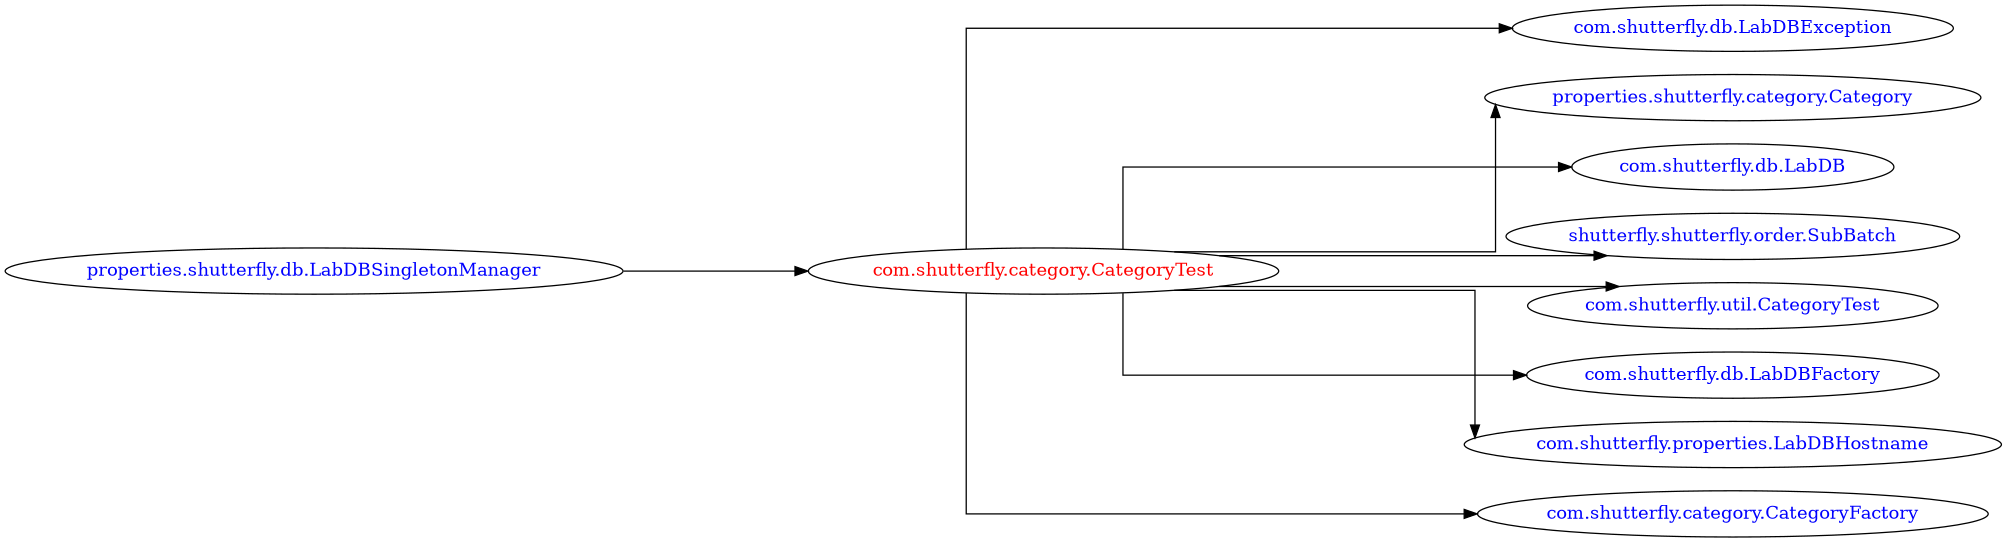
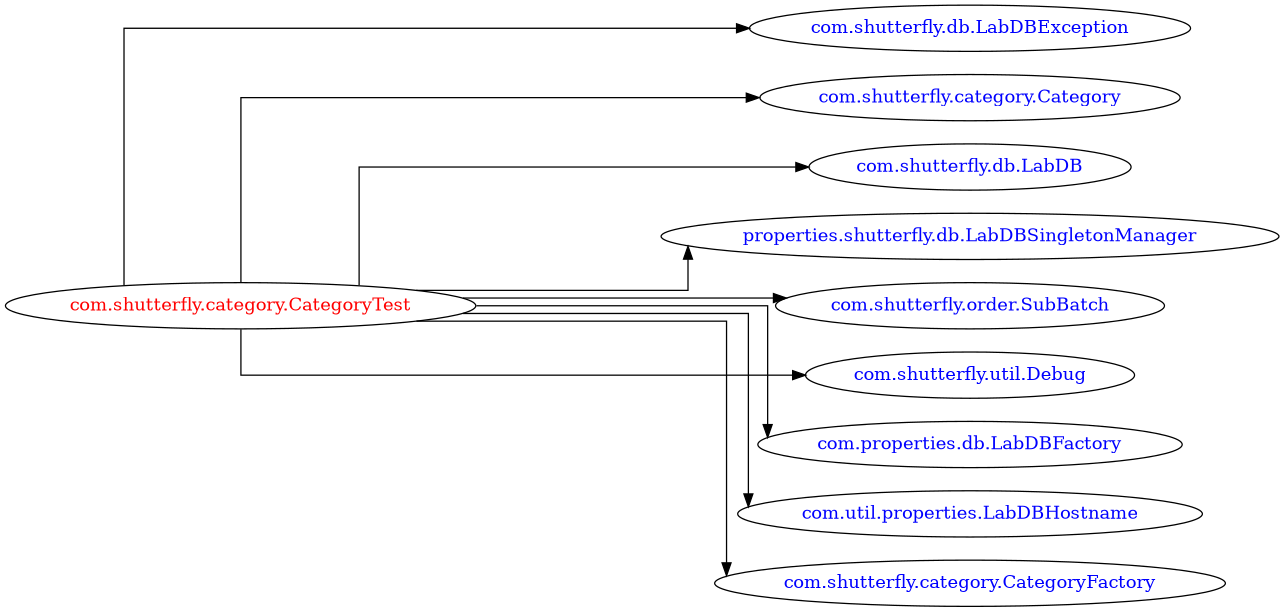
node "properties.shutterfly.category.Category": label "properties.shutterfly.category.Category" -> "com.shutterfly.category.Category"
node "shutterfly.shutterfly.order.SubBatch": label "shutterfly.shutterfly.order.SubBatch" -> "com.shutterfly.order.SubBatch"
edge "properties.shutterfly.db.LabDBSingletonManager" -> "com.shutterfly.category.CategoryTest": reversed
node "com.shutterfly.util.CategoryTest": label "com.shutterfly.util.CategoryTest" -> "com.shutterfly.util.Debug"
node "com.shutterfly.db.LabDBFactory": label "com.shutterfly.db.LabDBFactory" -> "com.properties.db.LabDBFactory"
node "com.shutterfly.properties.LabDBHostname": label "com.shutterfly.properties.LabDBHostname" -> "com.util.properties.LabDBHostname"
